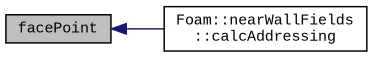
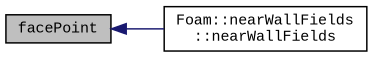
node "Foam::nearWallFields ::calcAddressing": label "Foam::nearWallFields ::calcAddressing" -> "Foam::nearWallFields ::nearWallFields"
